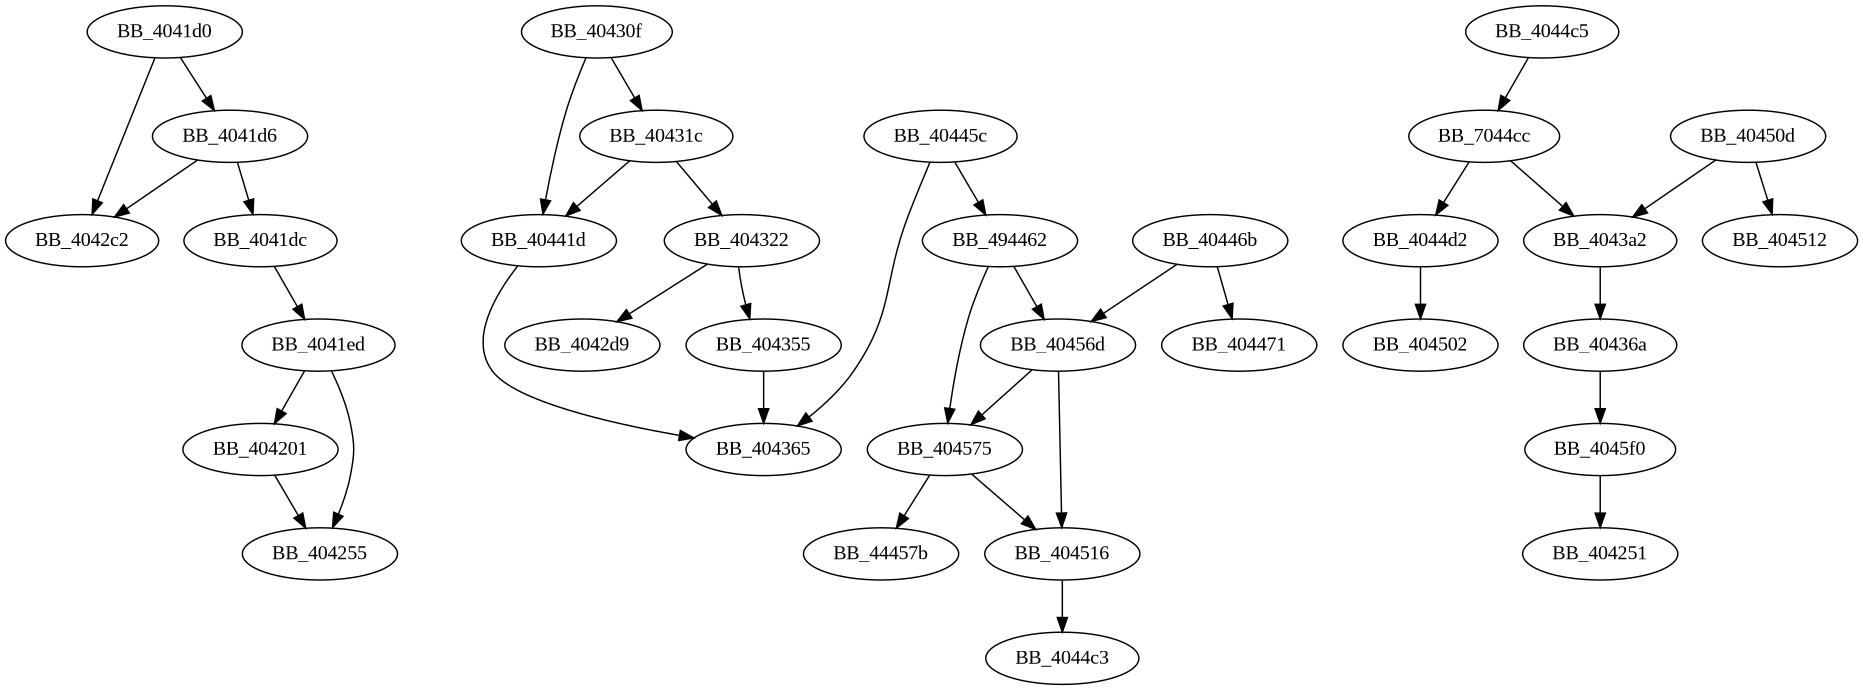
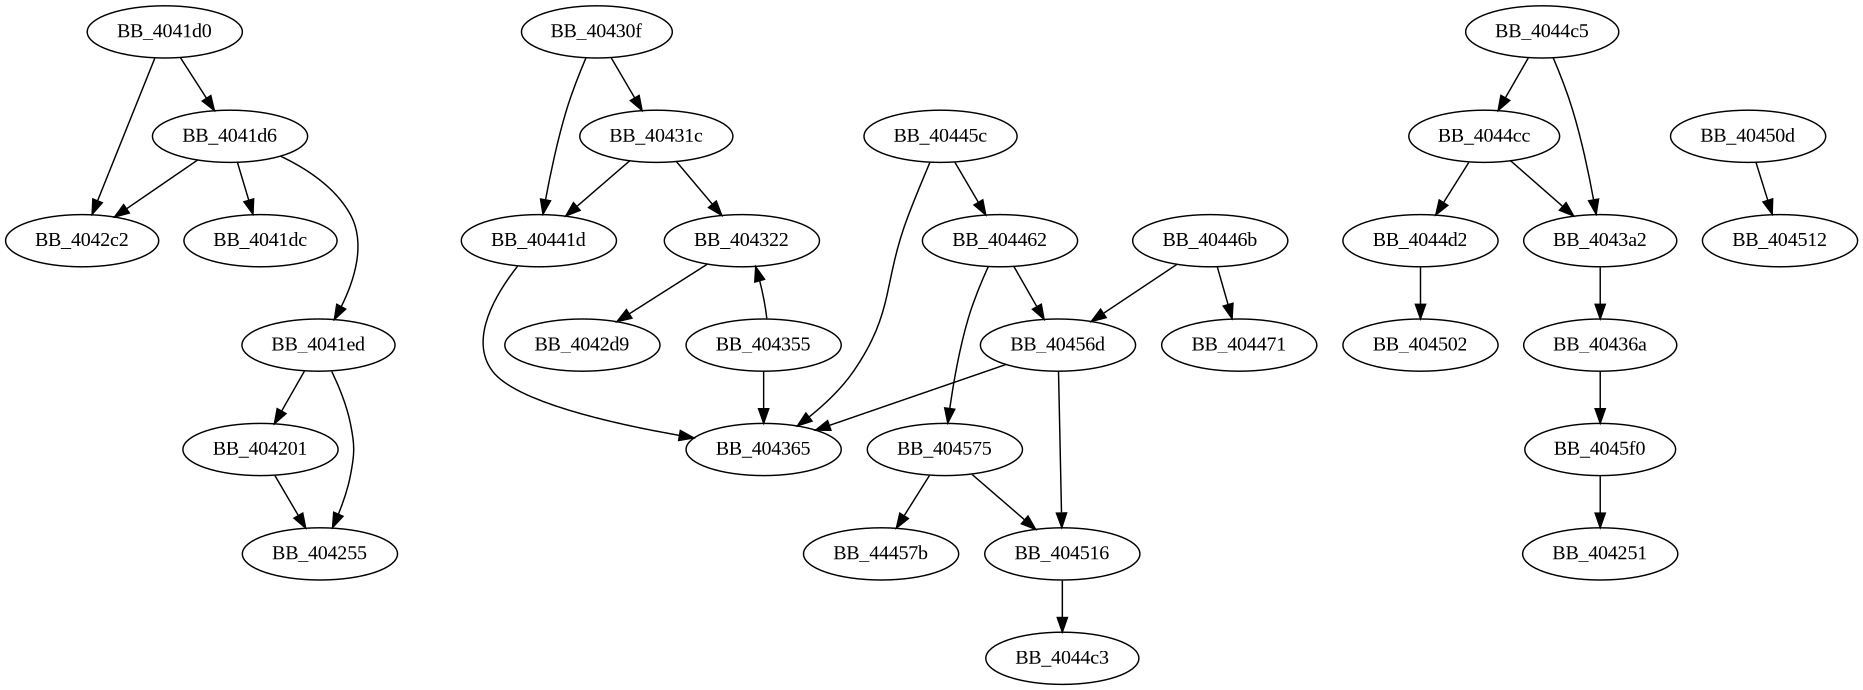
node "BB_7044cc": label "BB_7044cc" -> "BB_4044cc"
edge "BB_40450d" -> "BB_4043a2": now "BB_4044c5" -> "BB_4043a2"
node "BB_494462": label "BB_494462" -> "BB_404462"
edge "BB_404322" -> "BB_404355": reversed
edge "BB_4041dc" -> "BB_4041ed": now "BB_4041d6" -> "BB_4041ed"
edge "BB_40456d" -> "BB_404575": now "BB_40456d" -> "BB_404365"
